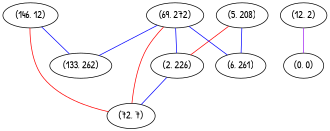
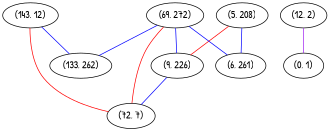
node "(146, 12)": label "(146, 12)" -> "(143, 12)"
node "(2, 226)": label "(2, 226)" -> "(9, 226)"
node "(0, 0)": label "(0, 0)" -> "(0, 1)"
